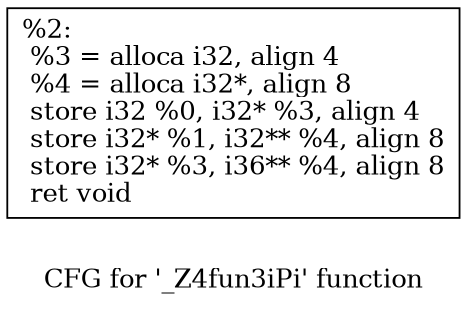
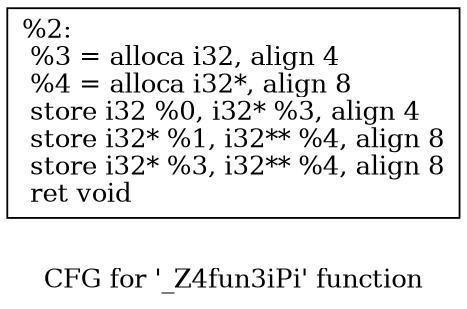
node "%2:": text "store i32* %3, i36** %4, align 8" -> "store i32* %3, i32** %4, align 8"
